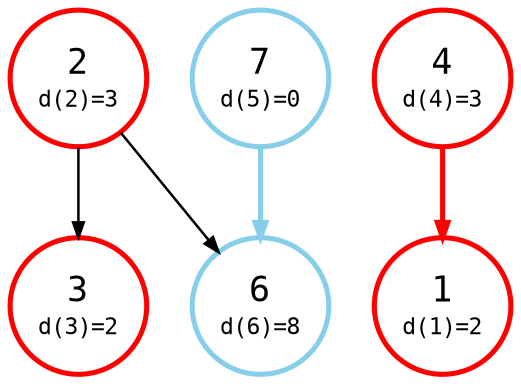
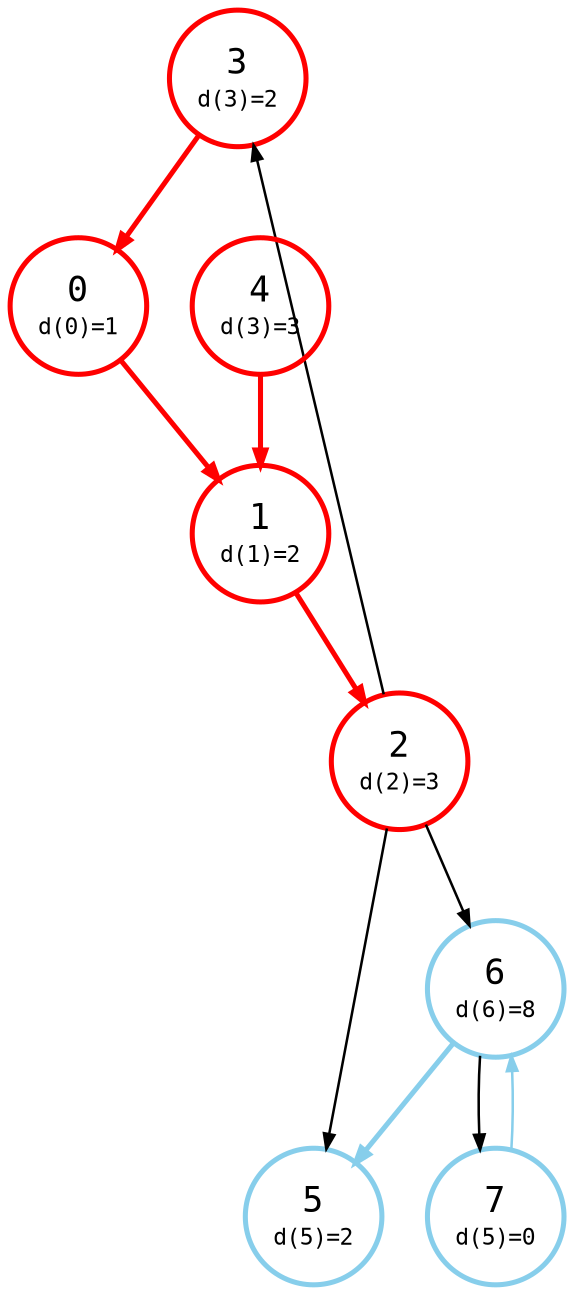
node "4": text "d(4)=3" -> "d(3)=3"
edge "7" -> "6": style bold -> solid
node "0": added
edge "1" -> "2": added
edge "6" -> "7": added
node "5": added
